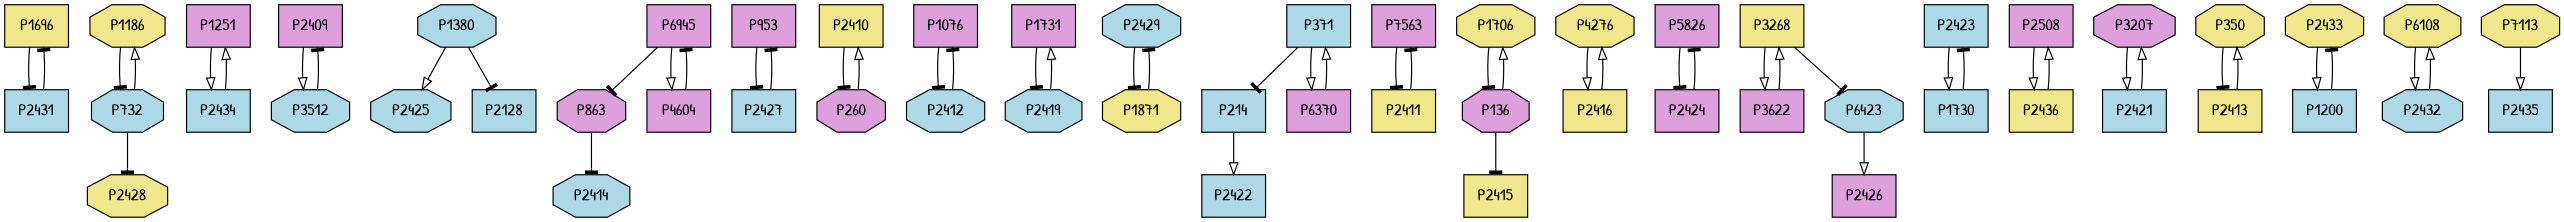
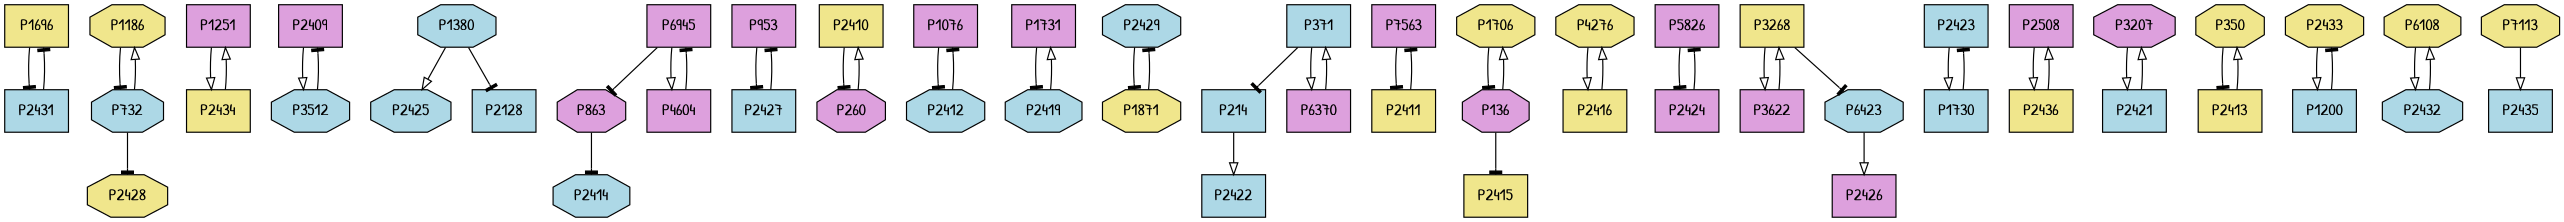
node "P2434": fillcolor lightblue -> khaki
